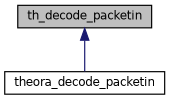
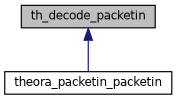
node "theora_decode_packetin": label "theora_decode_packetin" -> "theora_packetin_packetin"
